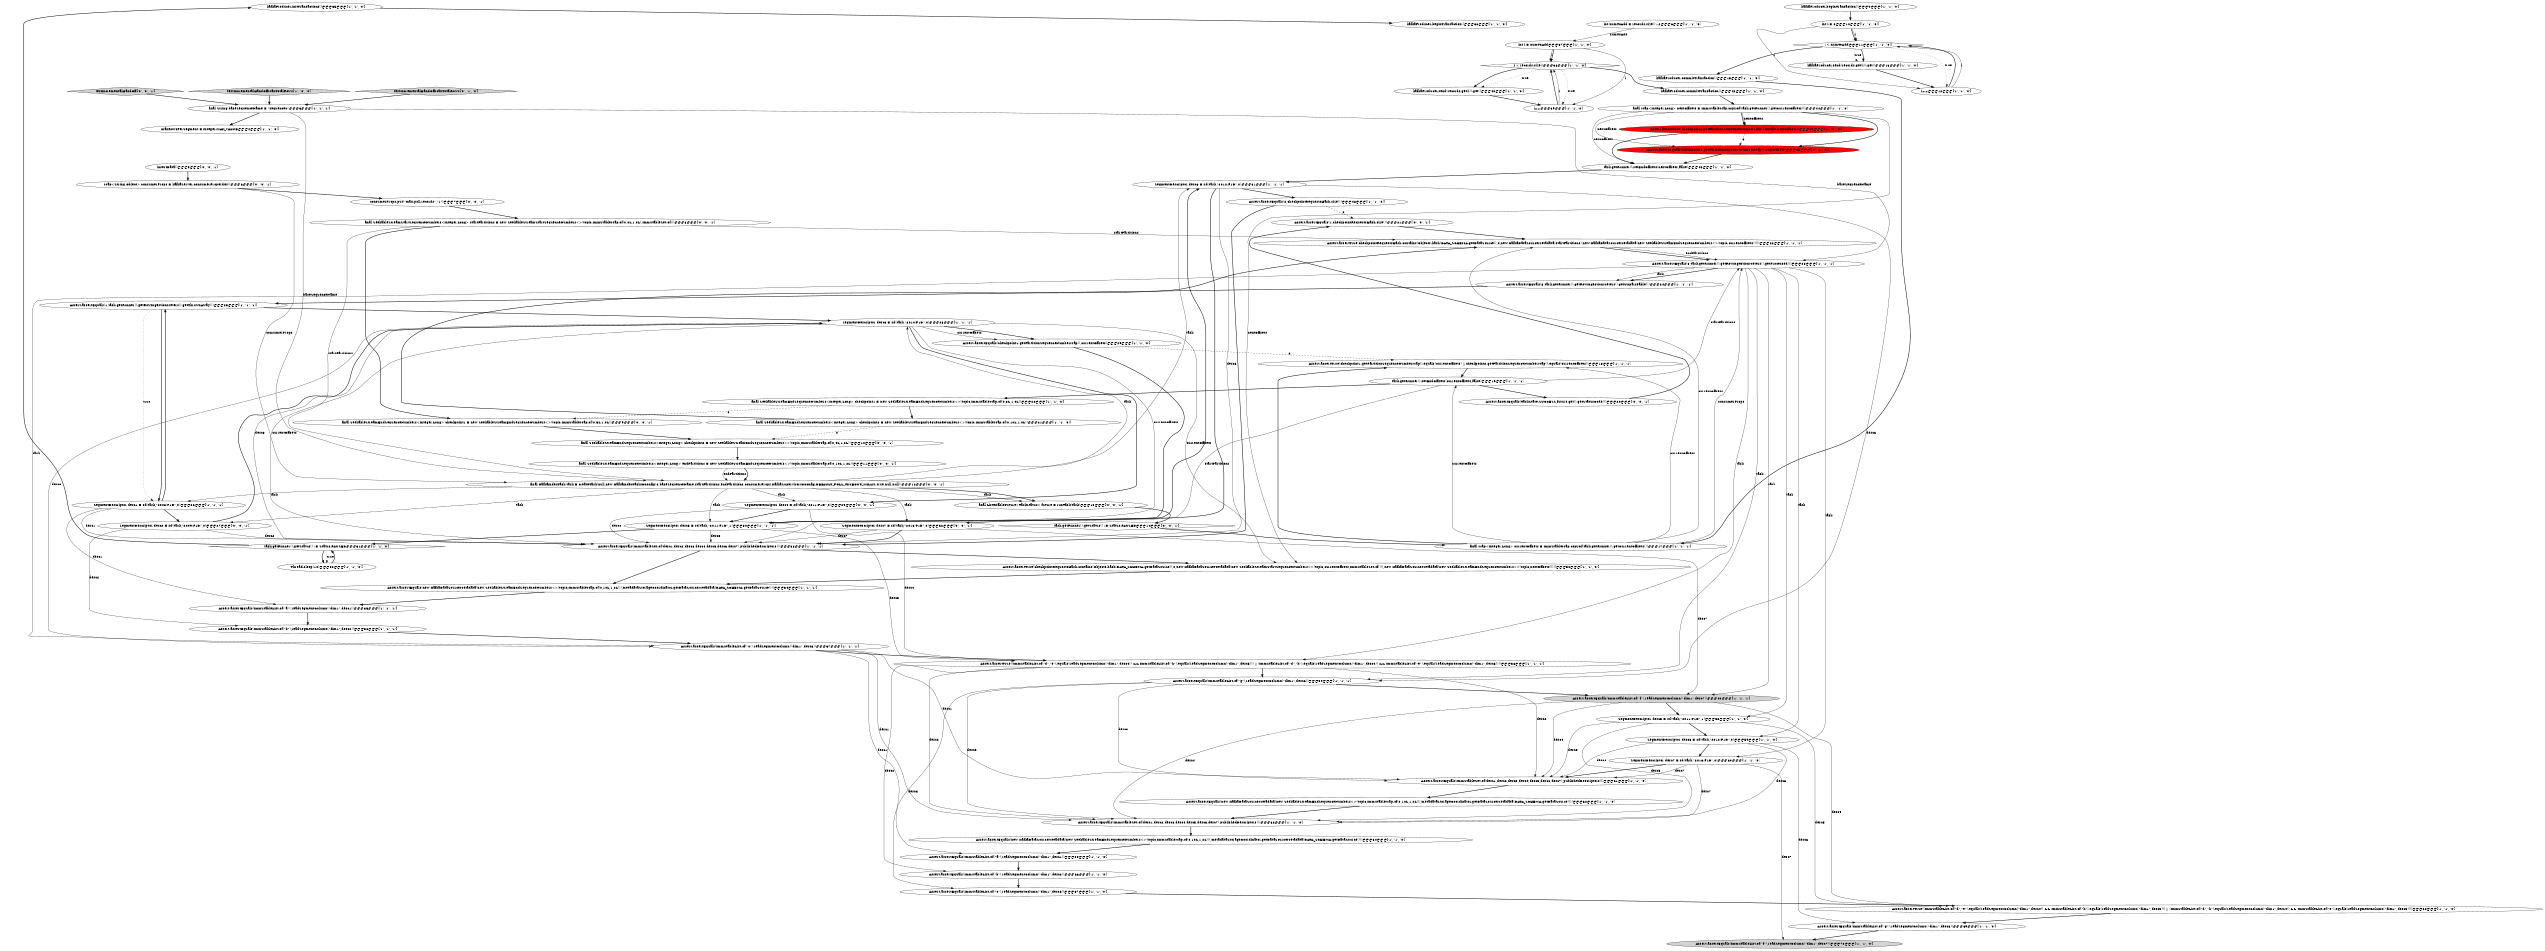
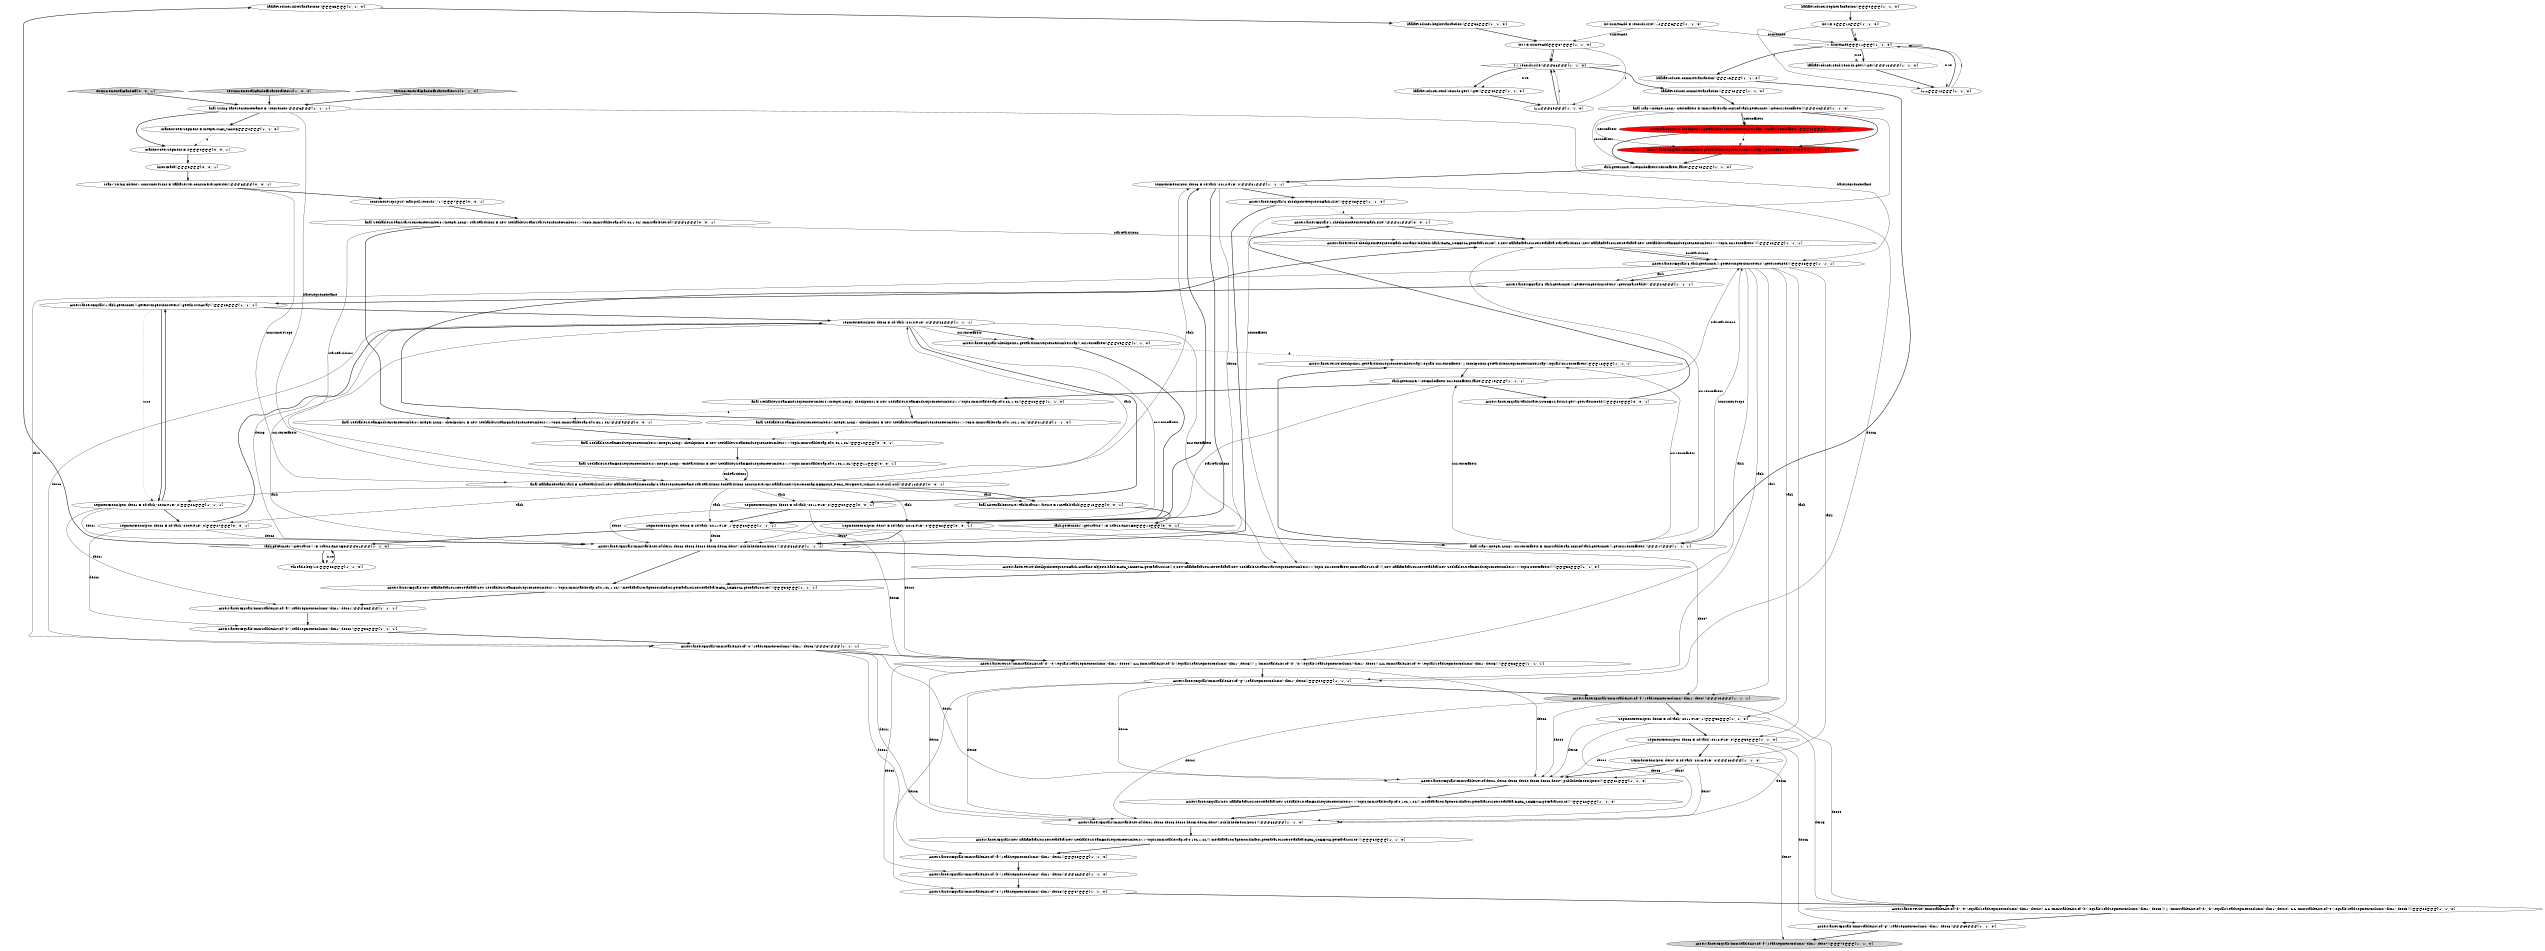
edge "kafkaProducer.beginTransaction()@@@36@@@['1', '1', '0']" -> "int i = numToAdd@@@37@@@['1', '1', '0']": added
edge "int numToAdd = records.size() - 2@@@6@@@['1', '1', '0']" -> "i < numToAdd@@@11@@@['1', '1', '0']": added, label "numToAdd"
edge "i < records.size()@@@38@@@['1', '1', '0']" -> "i++@@@39@@@['1', '1', '0']": removed, label "true"
node "maxRowsPerSegment = 2@@@4@@@['0', '0', '1']": added
